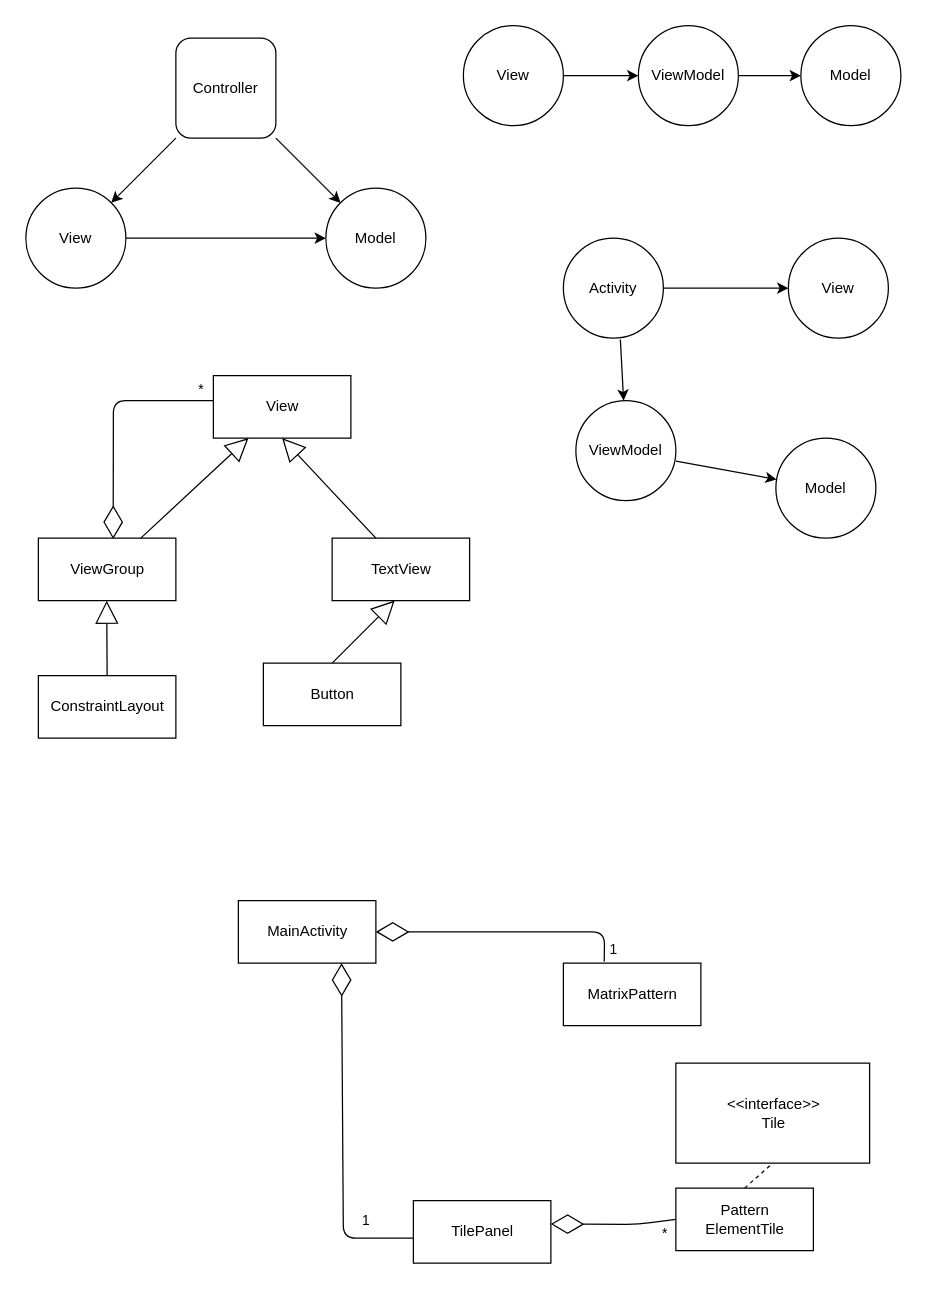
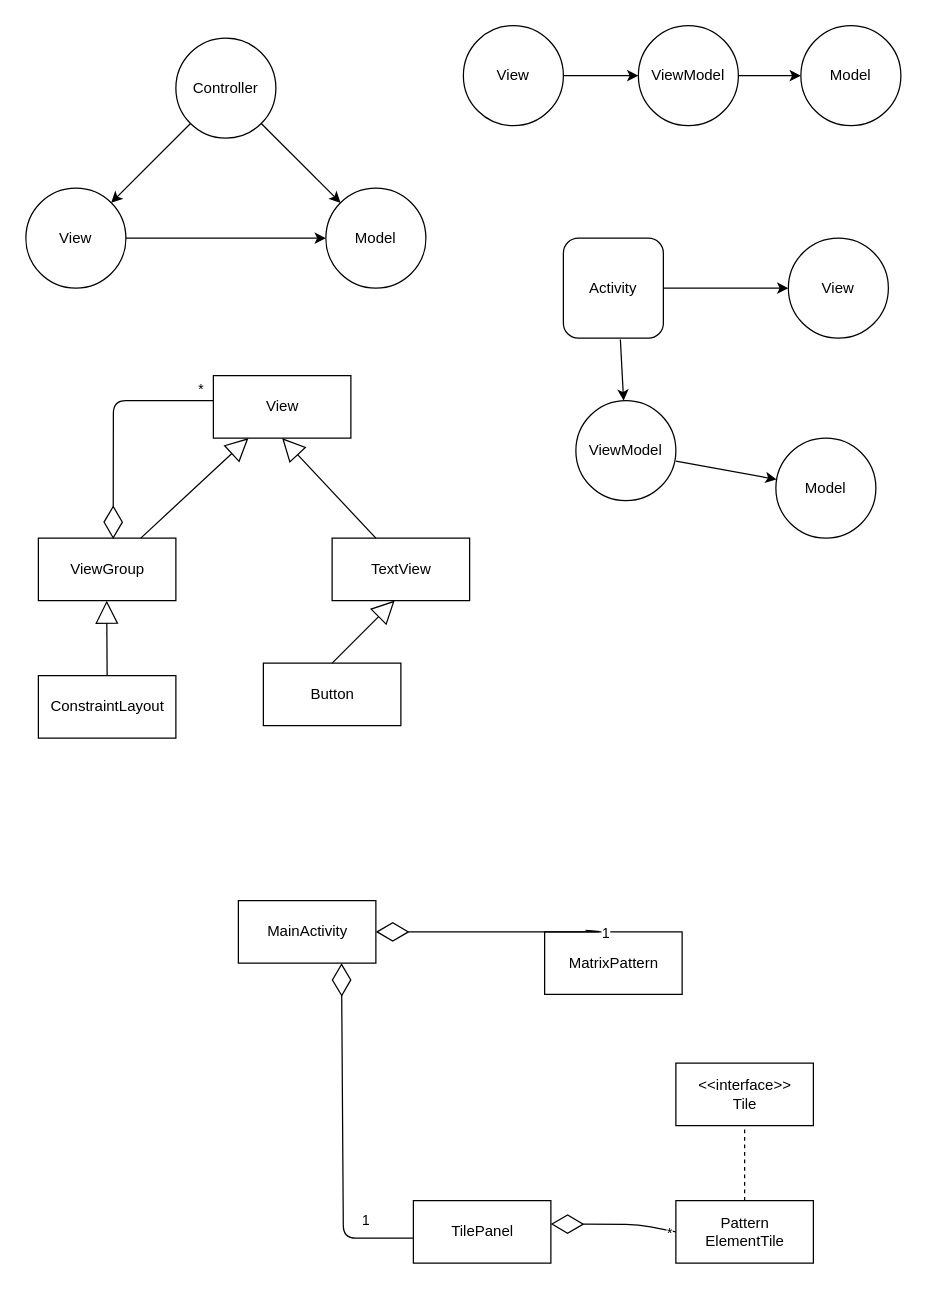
node "Controller": shape rounded rectangle -> ellipse
node "Activity": shape ellipse -> rounded rectangle
node "MatrixPattern": moved (632, 994) -> (613, 963)
node "<<interface>> Tile": size 194x100 -> 138x63
node "Pattern ElementTile": moved (744, 1219) -> (744, 1232)
